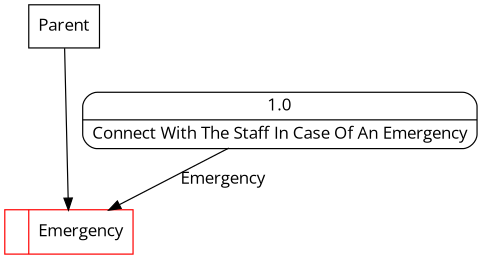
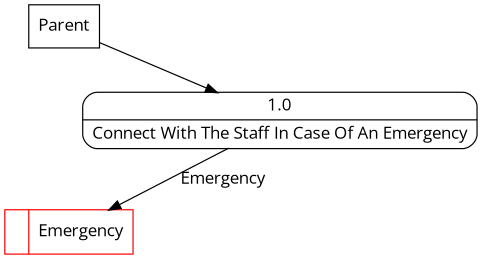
edge "Parent" -> "Emergency": now "Parent" -> "1.0"
